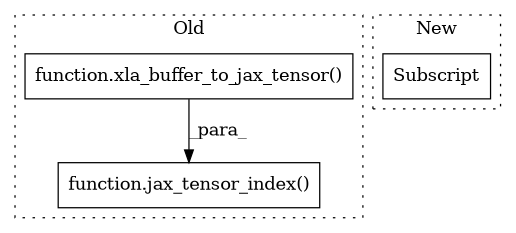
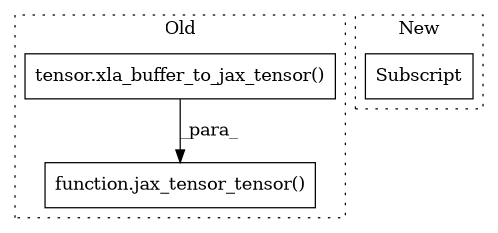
node "function.xla_buffer_to_jax_tensor()": label "function.xla_buffer_to_jax_tensor()" -> "tensor.xla_buffer_to_jax_tensor()"
node "function.jax_tensor_index()": label "function.jax_tensor_index()" -> "function.jax_tensor_tensor()"
